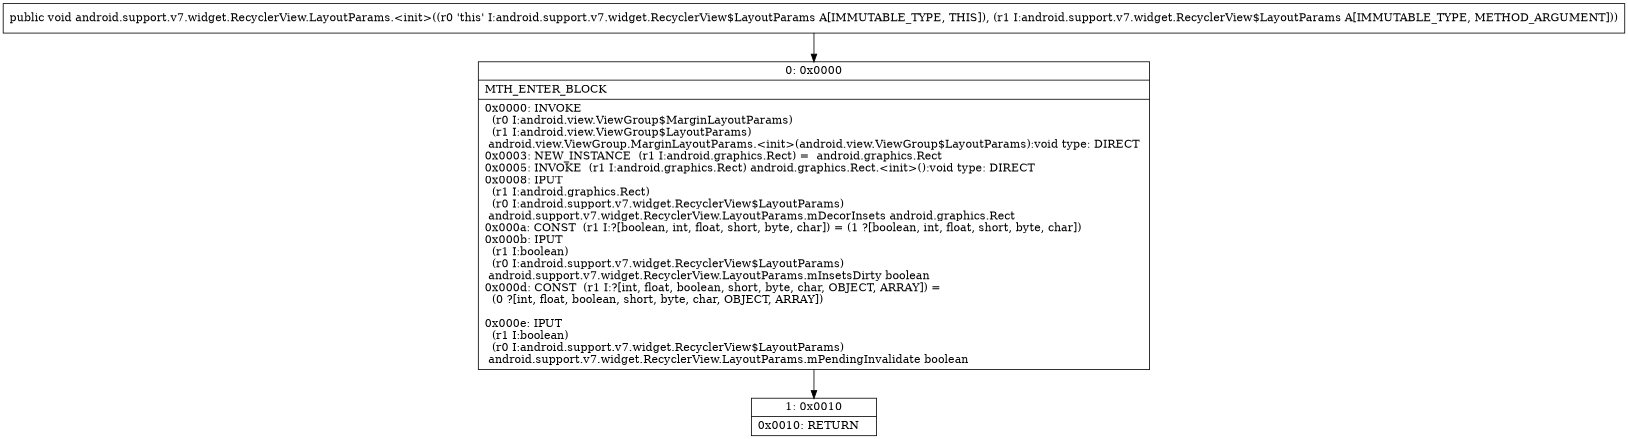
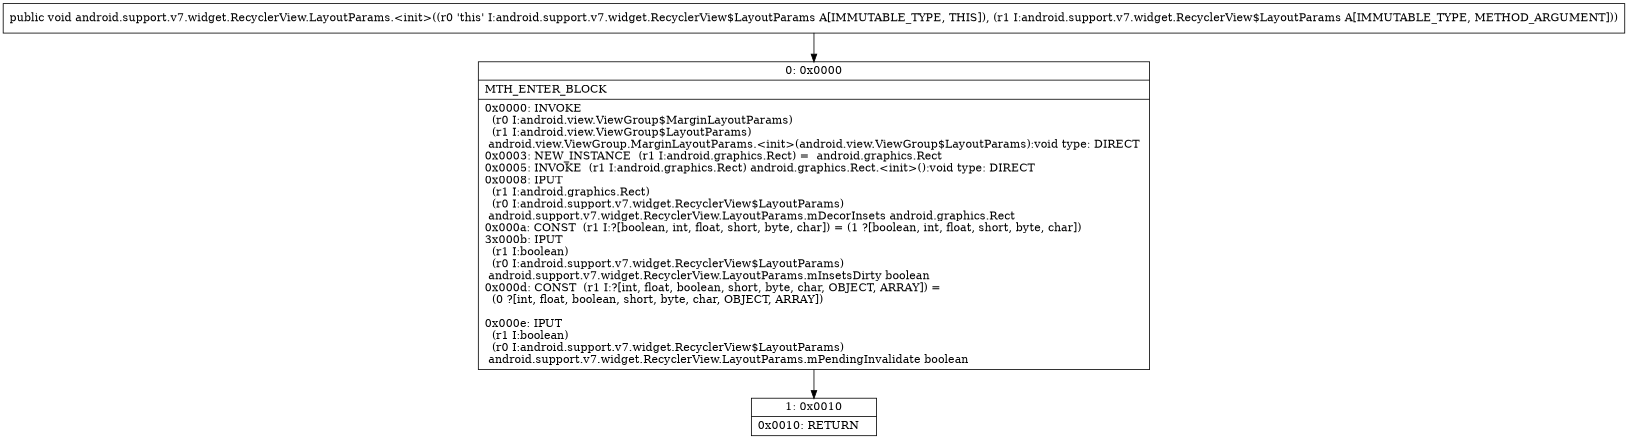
node "0: 0x0000": text "0x000b: IPUT" -> "3x000b: IPUT"
